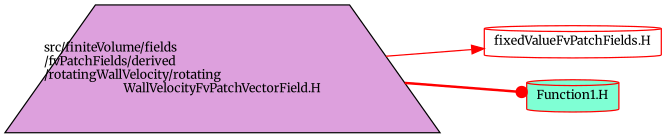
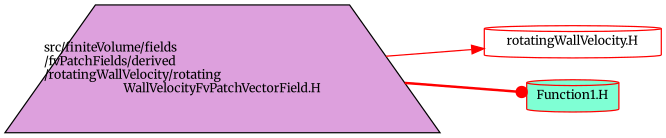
node "fixedValueFvPatchFields.H": label "fixedValueFvPatchFields.H" -> "rotatingWallVelocity.H"
